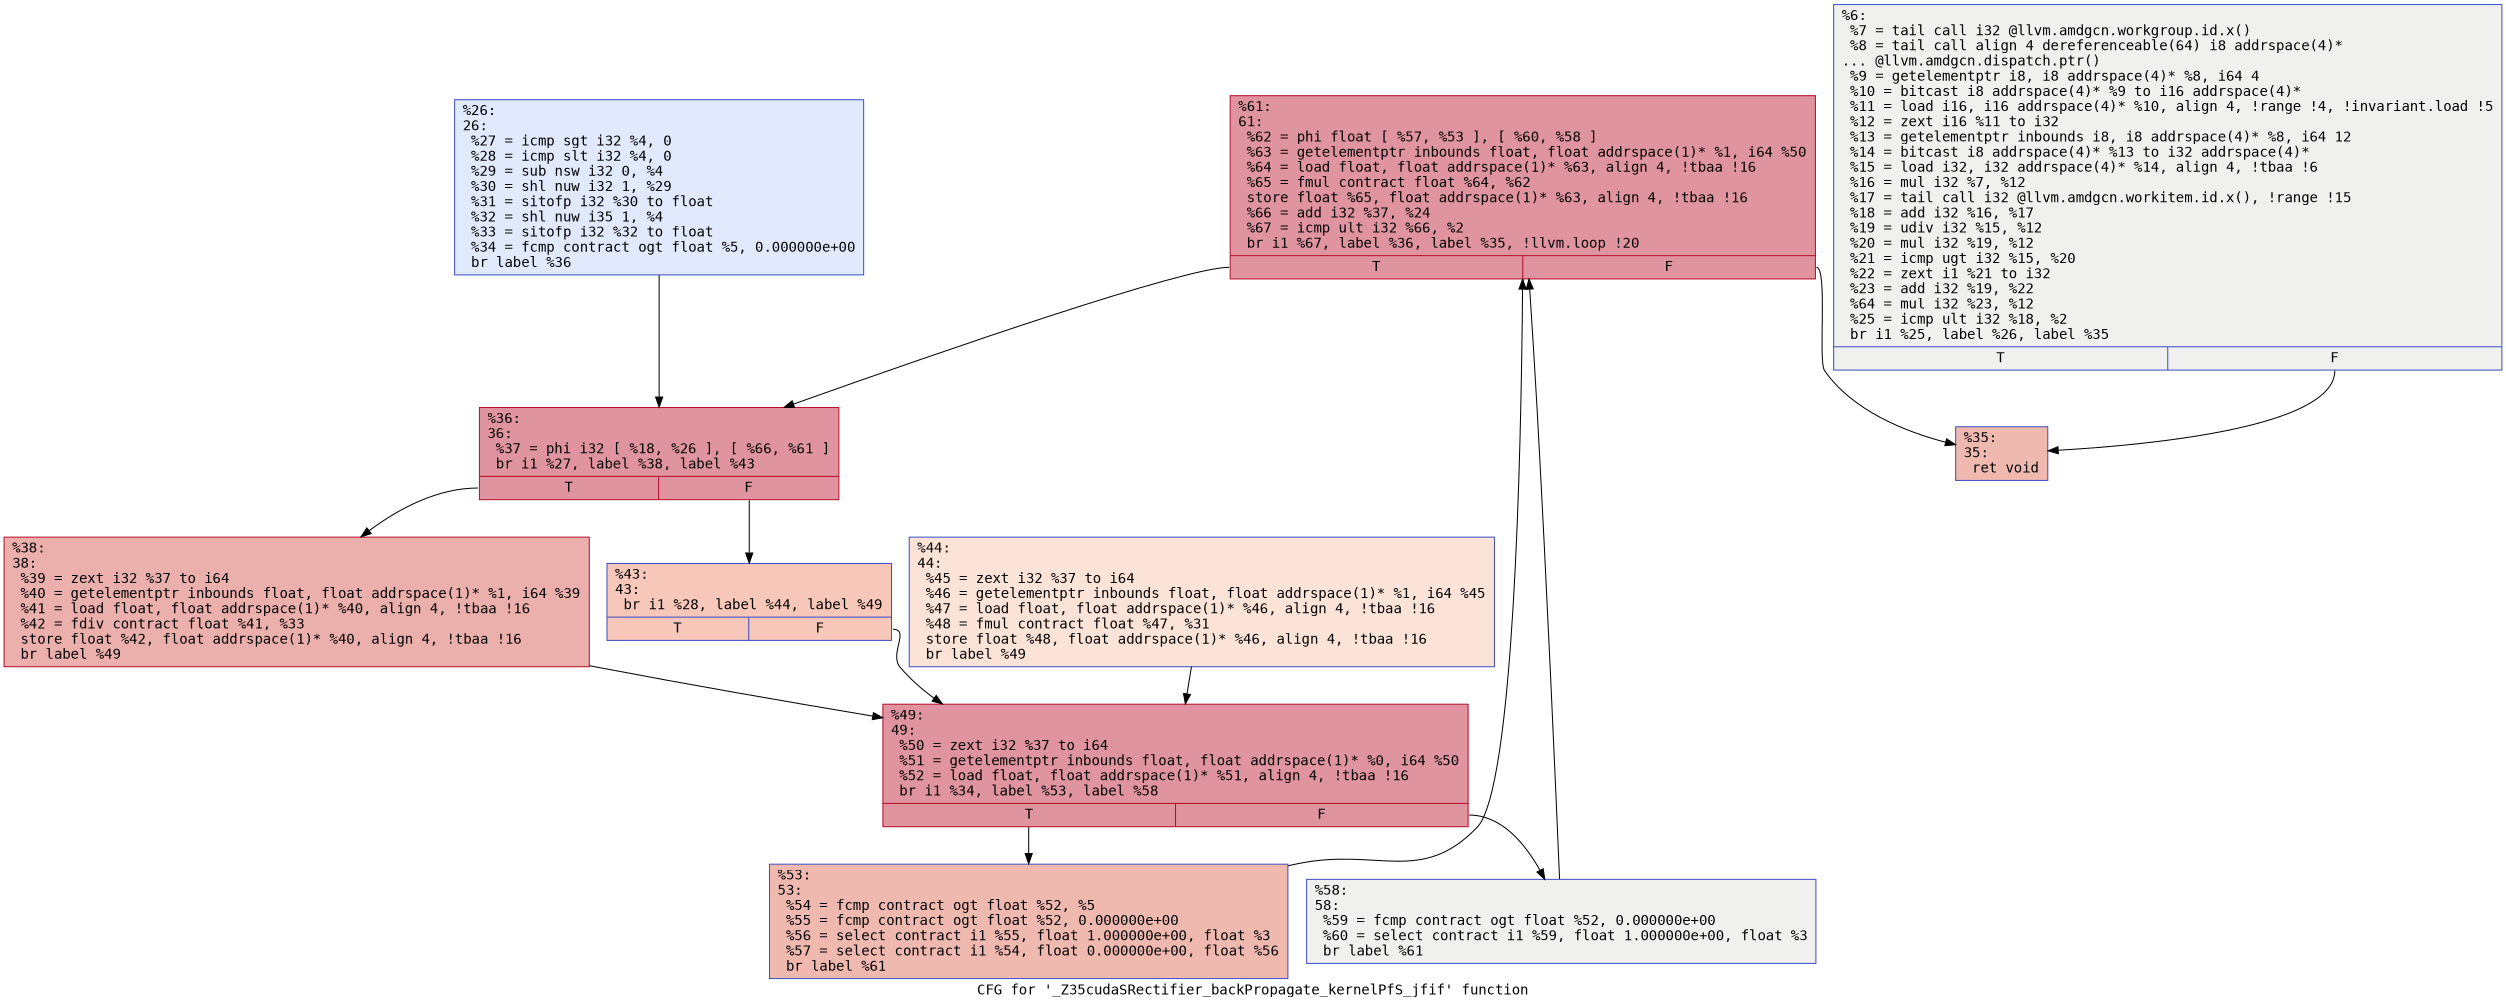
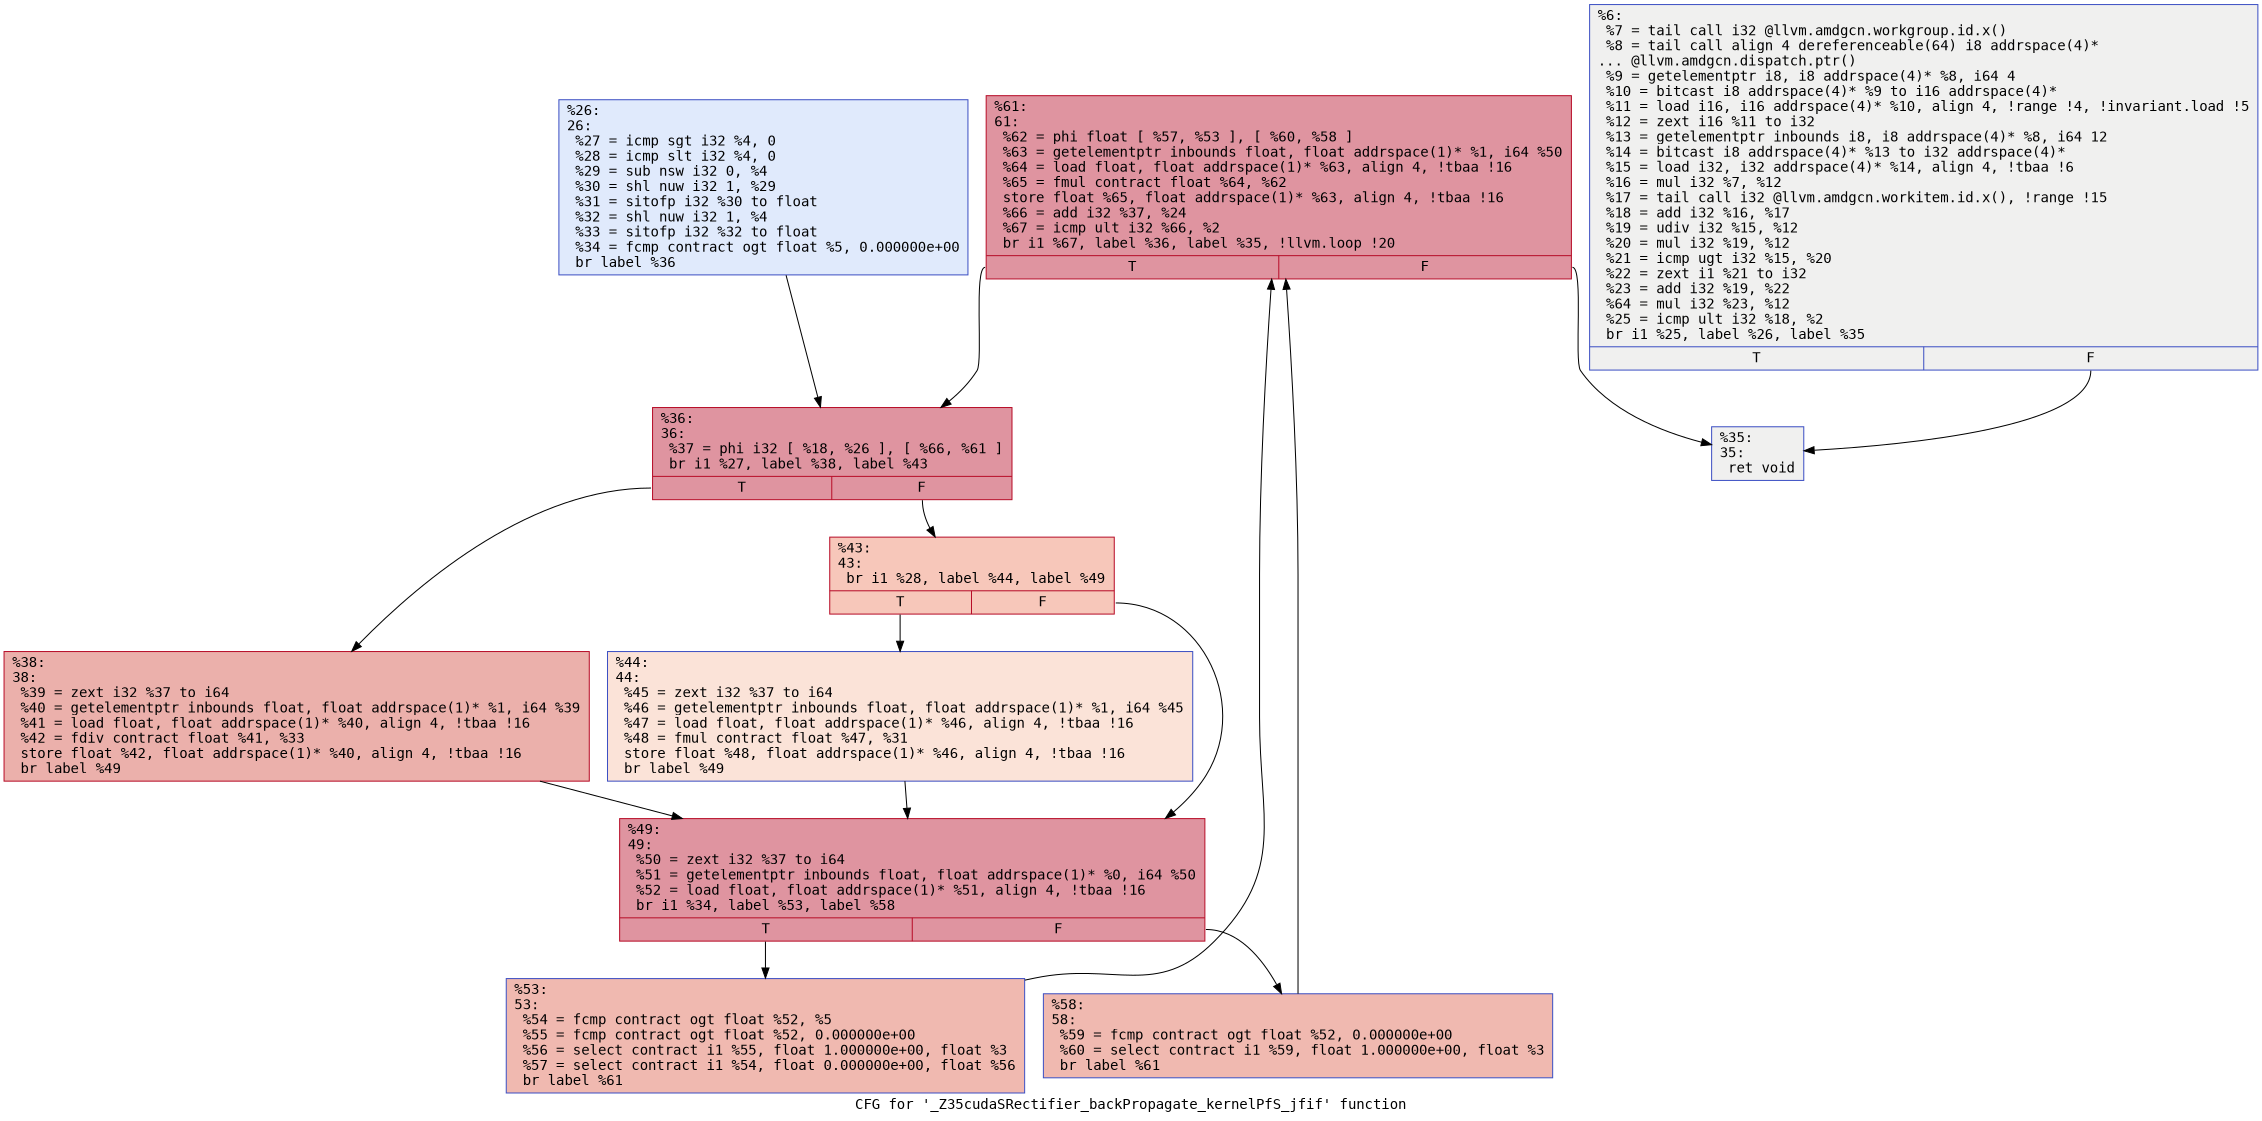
node "%26:": text "%32 = shl nuw i35 1, %4" -> "%32 = shl nuw i32 1, %4"
node "%35:": fillcolor #de614d70 -> #dedcdb70
node "%43:": color #3d50c3ff -> #b70d28ff
edge "%43:" -> "%44:": added
node "%58:": fillcolor #dedcdb70 -> #de614d70
